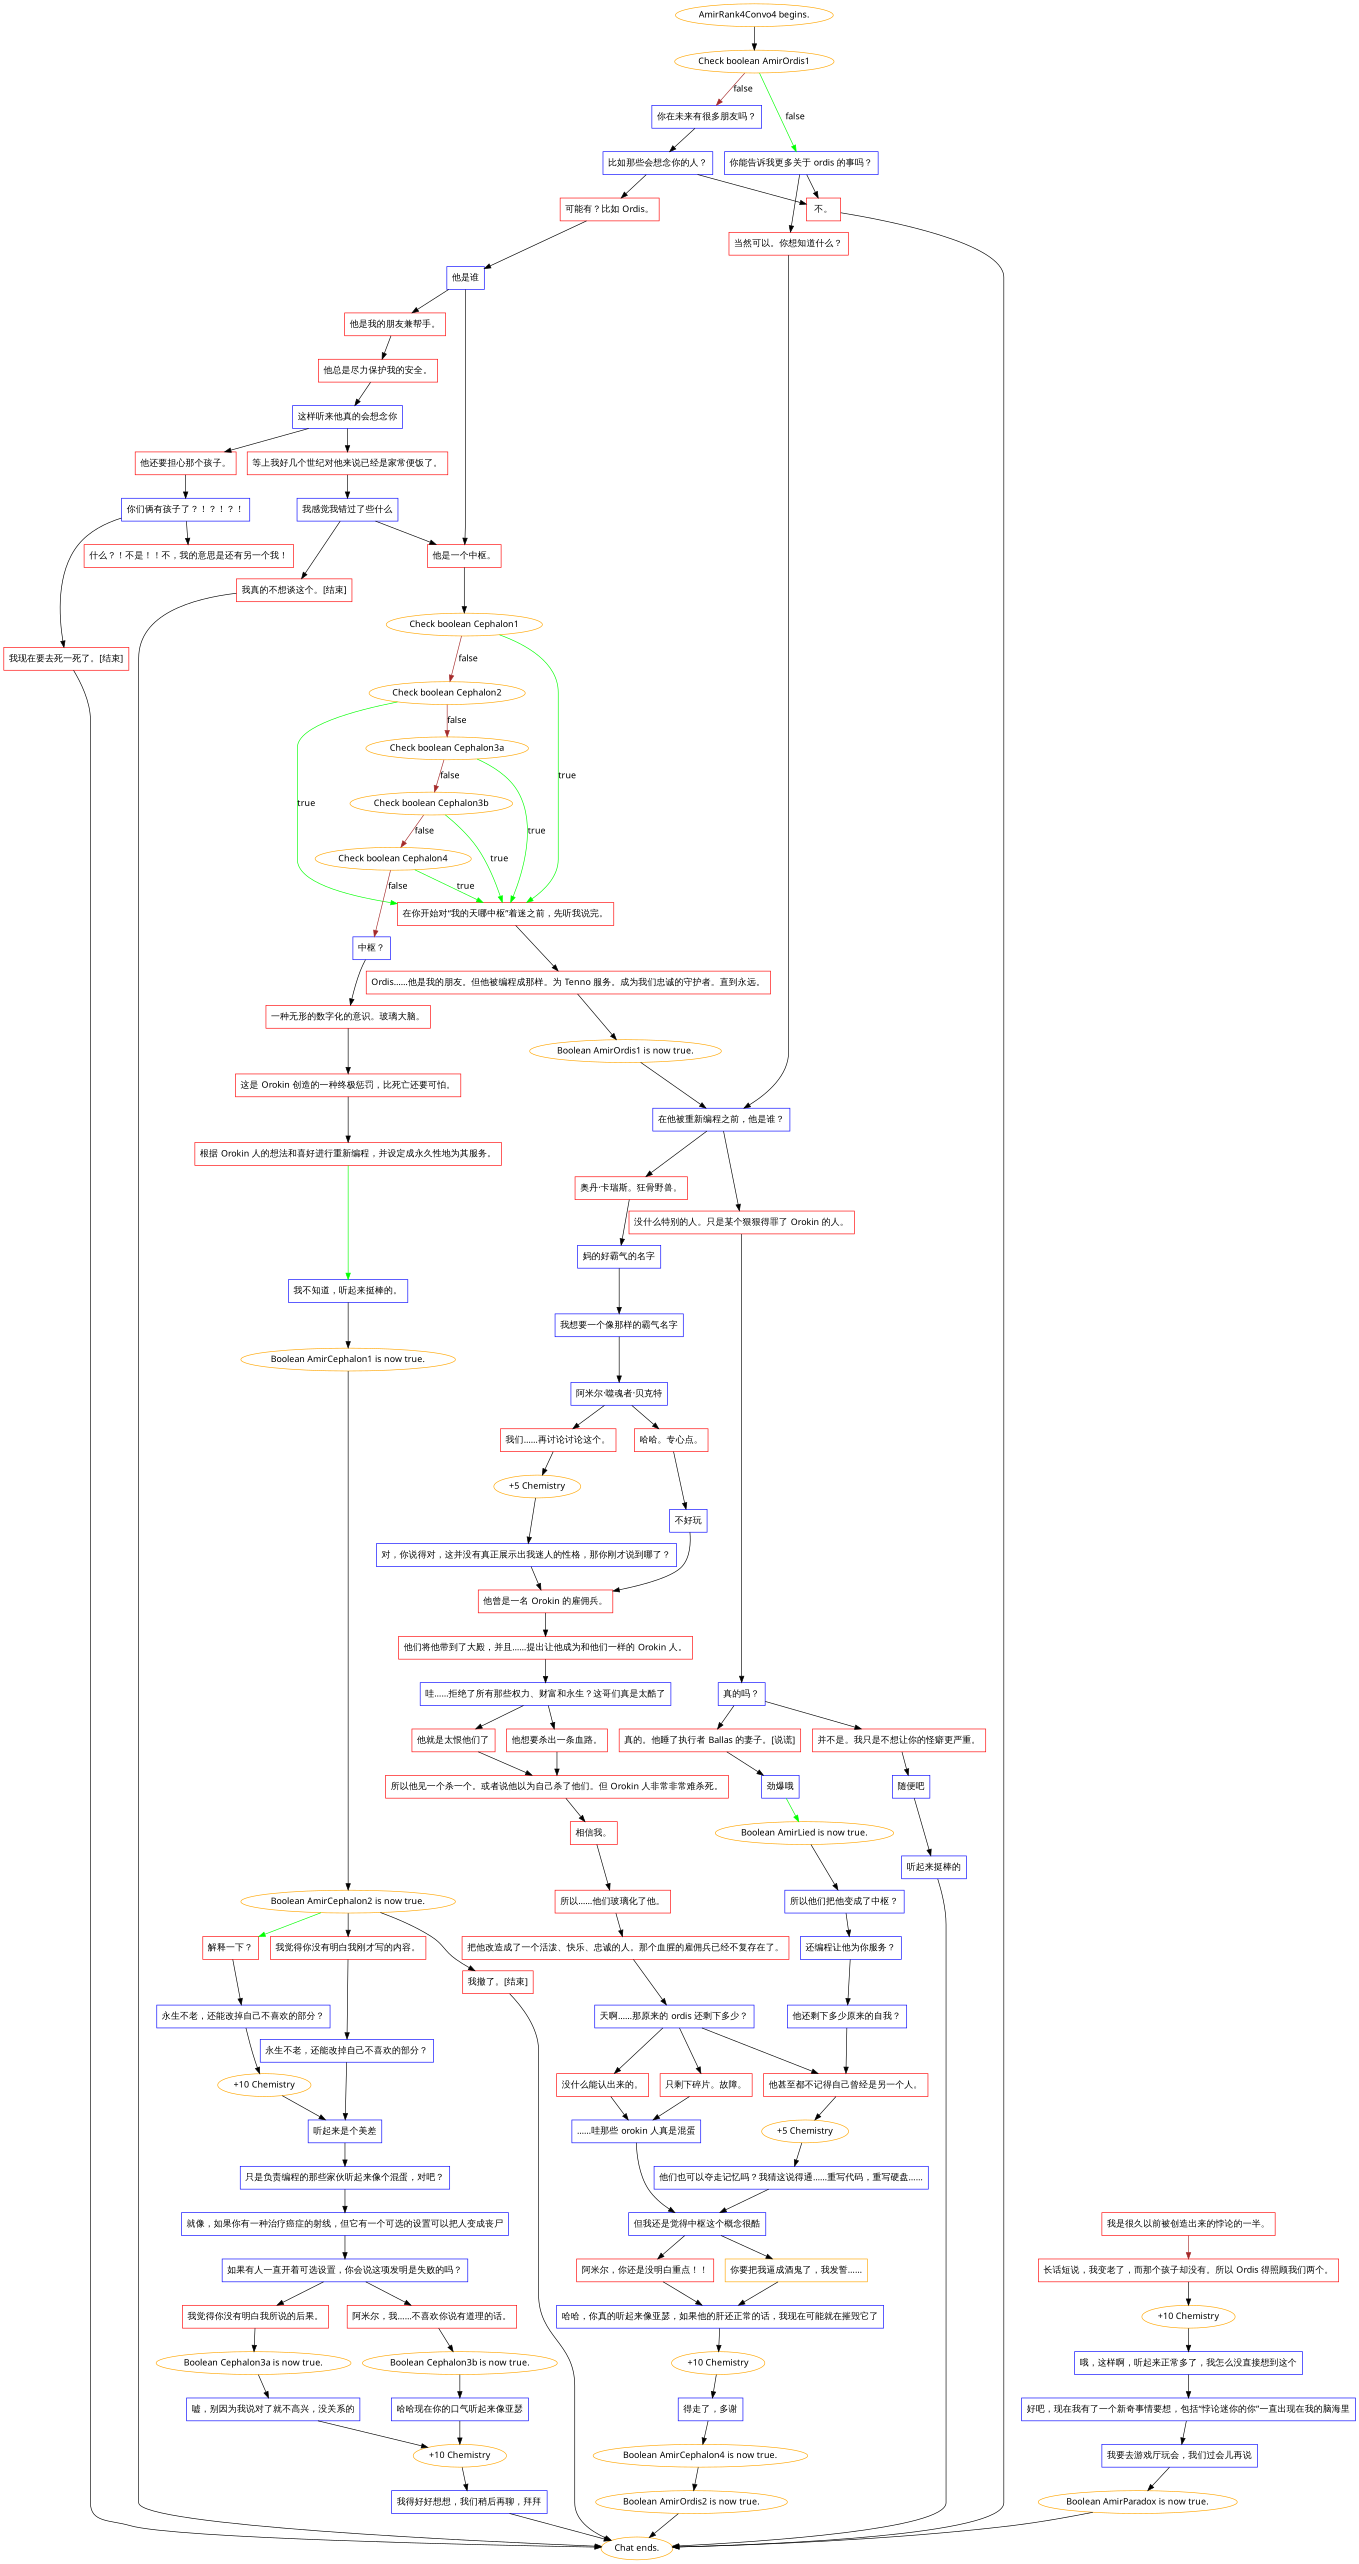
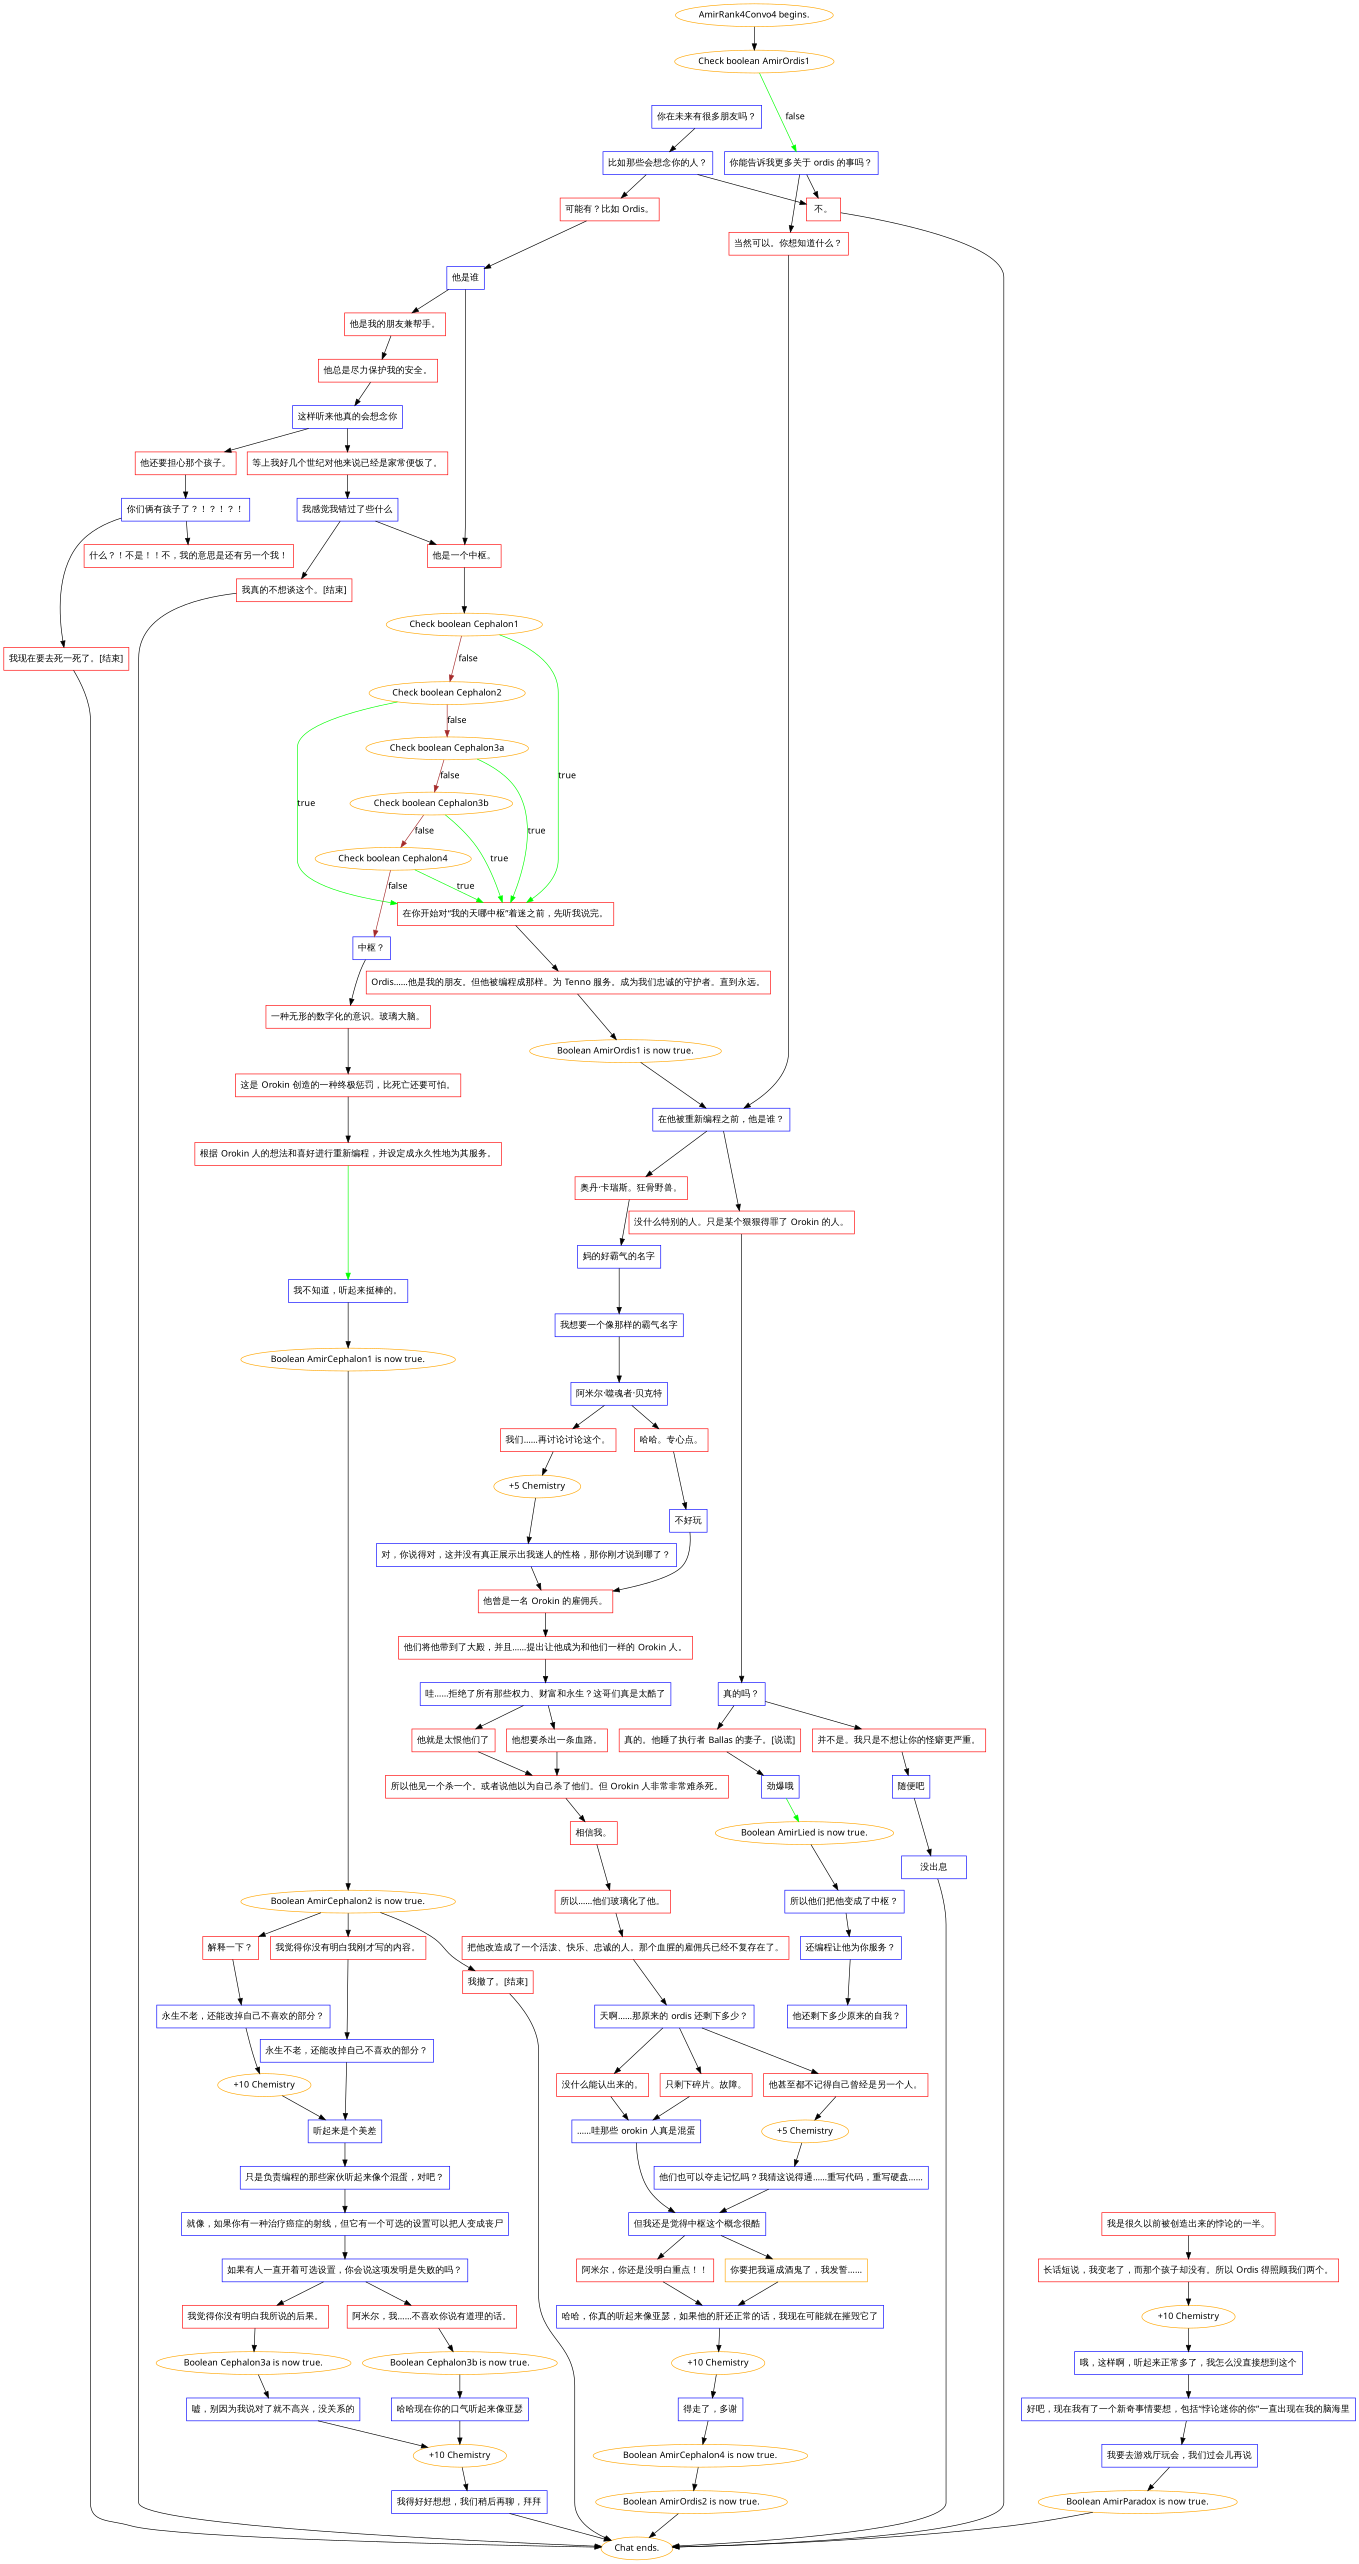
edge "Check boolean AmirOrdis1" -> "你在未来有很多朋友吗？": removed, label "false"
node "听起来挺棒的": label "听起来挺棒的" -> "没出息"
edge "Boolean AmirCephalon2 is now true." -> "解释一下？": color green -> black
edge "他还剩下多少原来的自我？" -> "他甚至都不记得自己曾经是另一个人。": removed
edge "我是很久以前被创造出来的悖论的一半。" -> "长话短说，我变老了，而那个孩子却没有。所以 Ordis 得照顾我们两个。": color brown -> black
